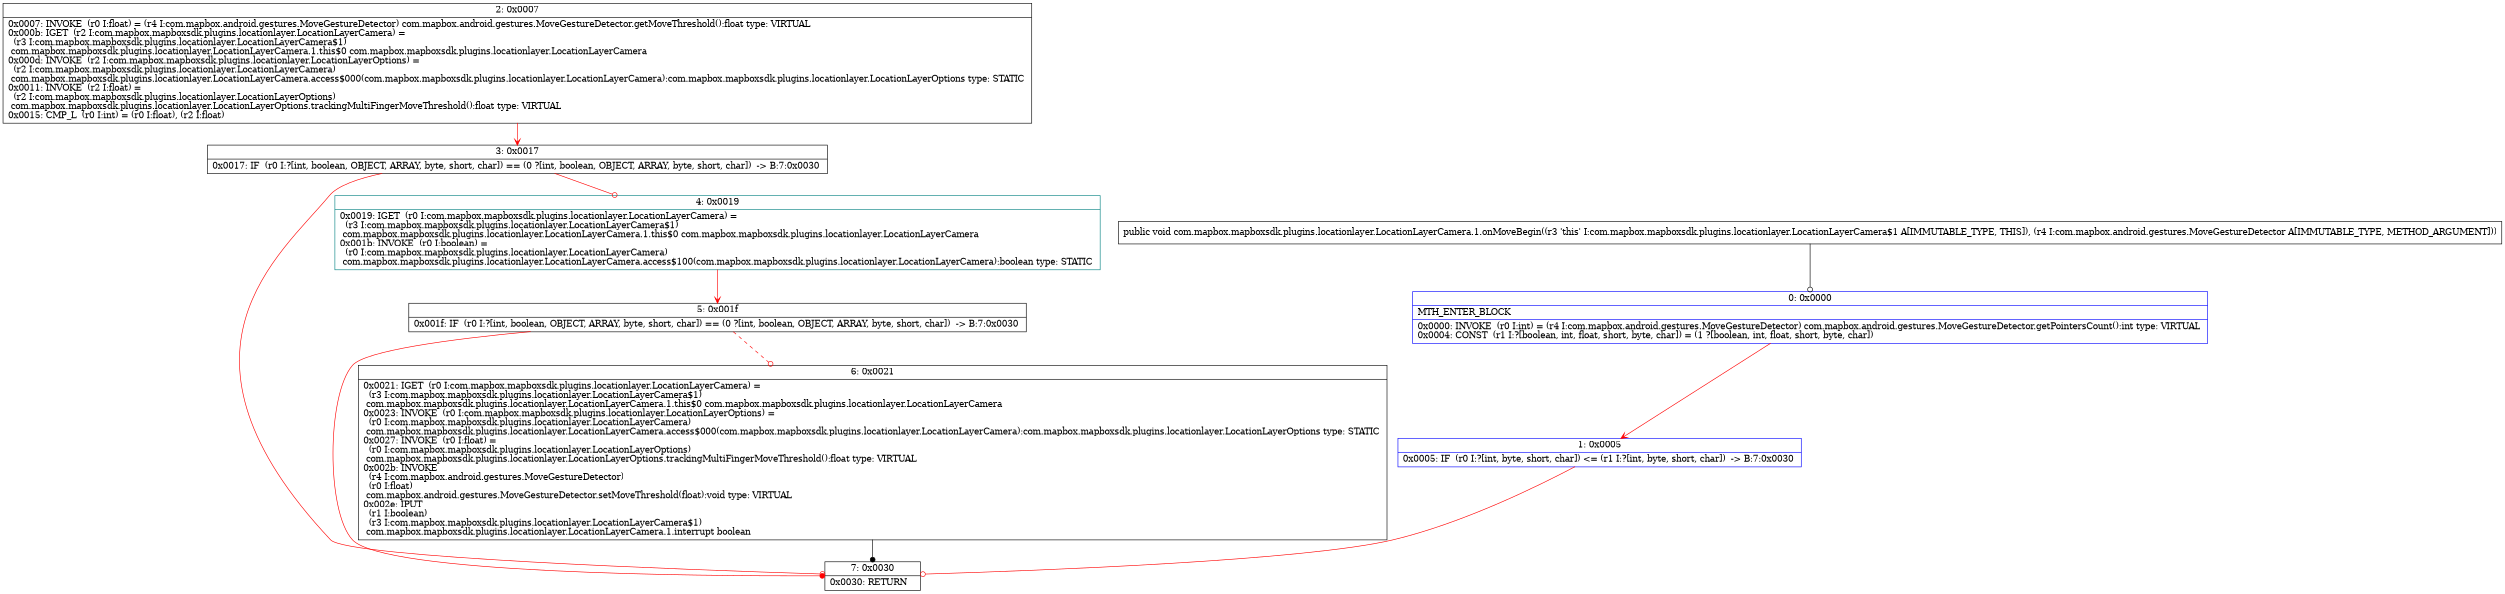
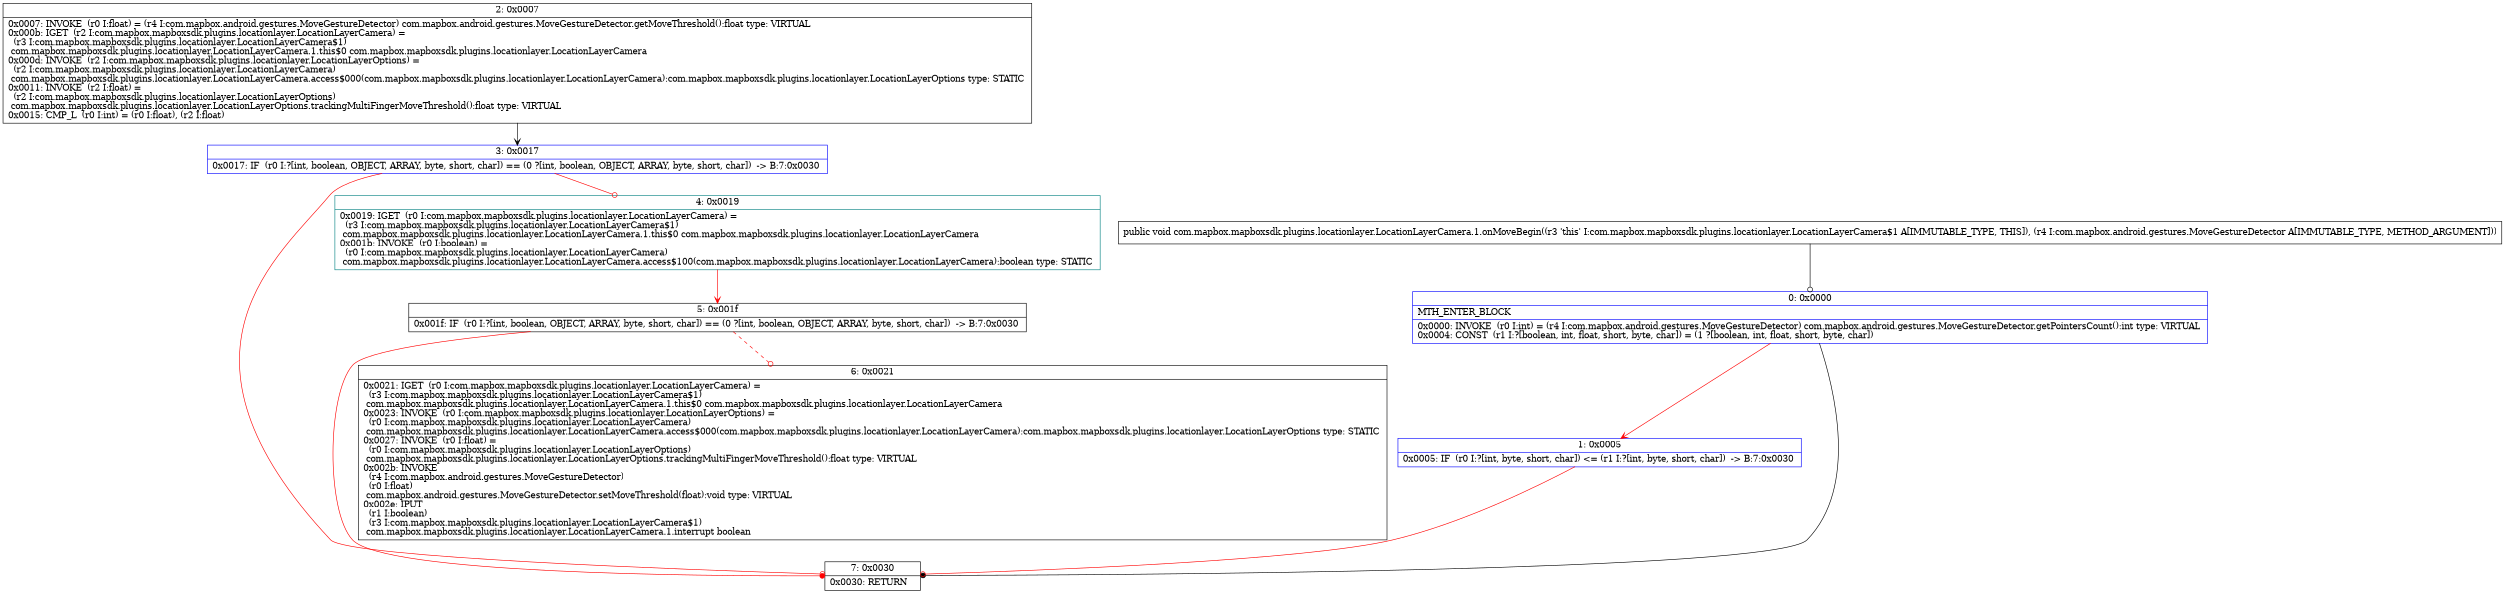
edge "2: 0x0007" -> "3: 0x0017": color red -> black
node "3: 0x0017": color black -> blue
edge "6: 0x0021" -> "7: 0x0030": now "0: 0x0000" -> "7: 0x0030"
